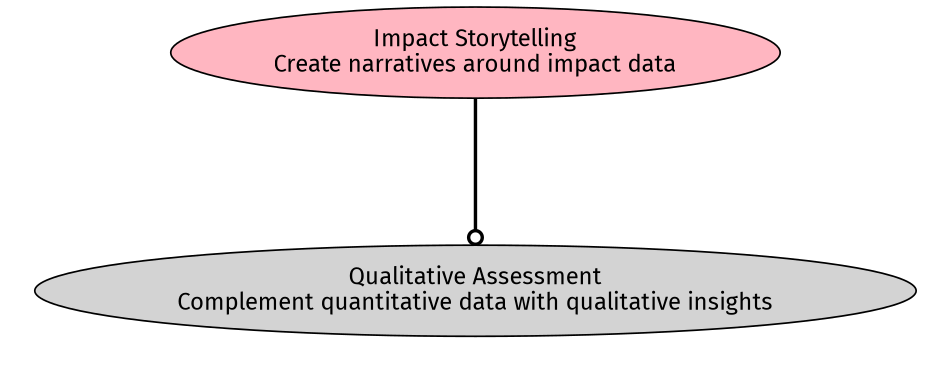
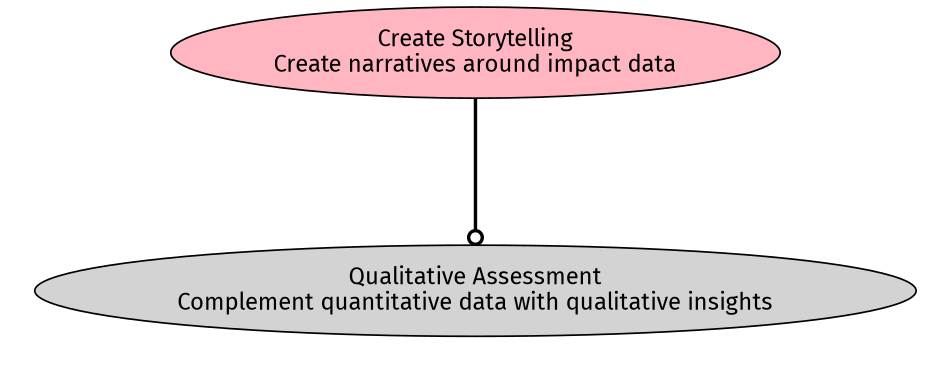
node "Impact Storytelling Create narratives around impact data": label "Impact Storytelling Create narratives around impact data" -> "Create Storytelling Create narratives around impact data"
